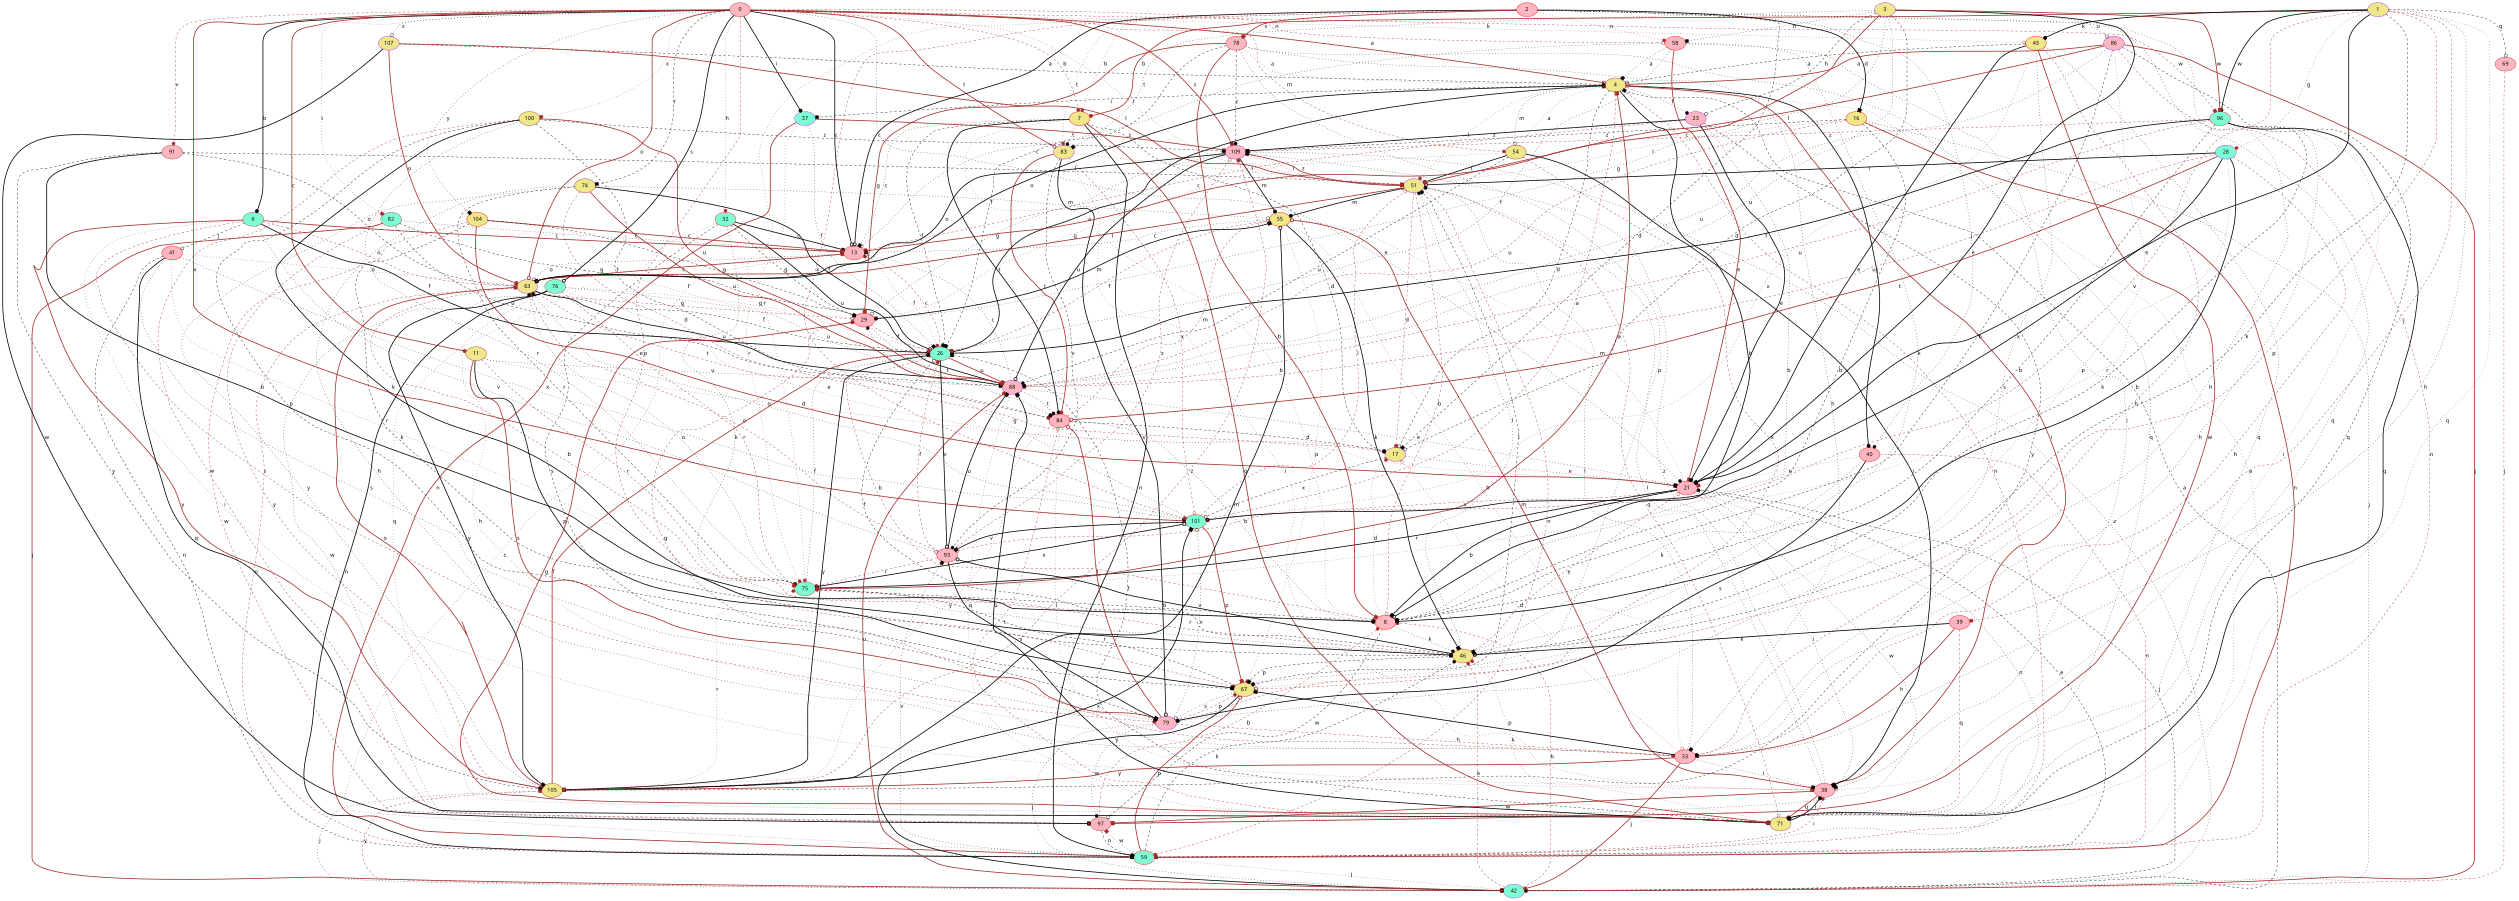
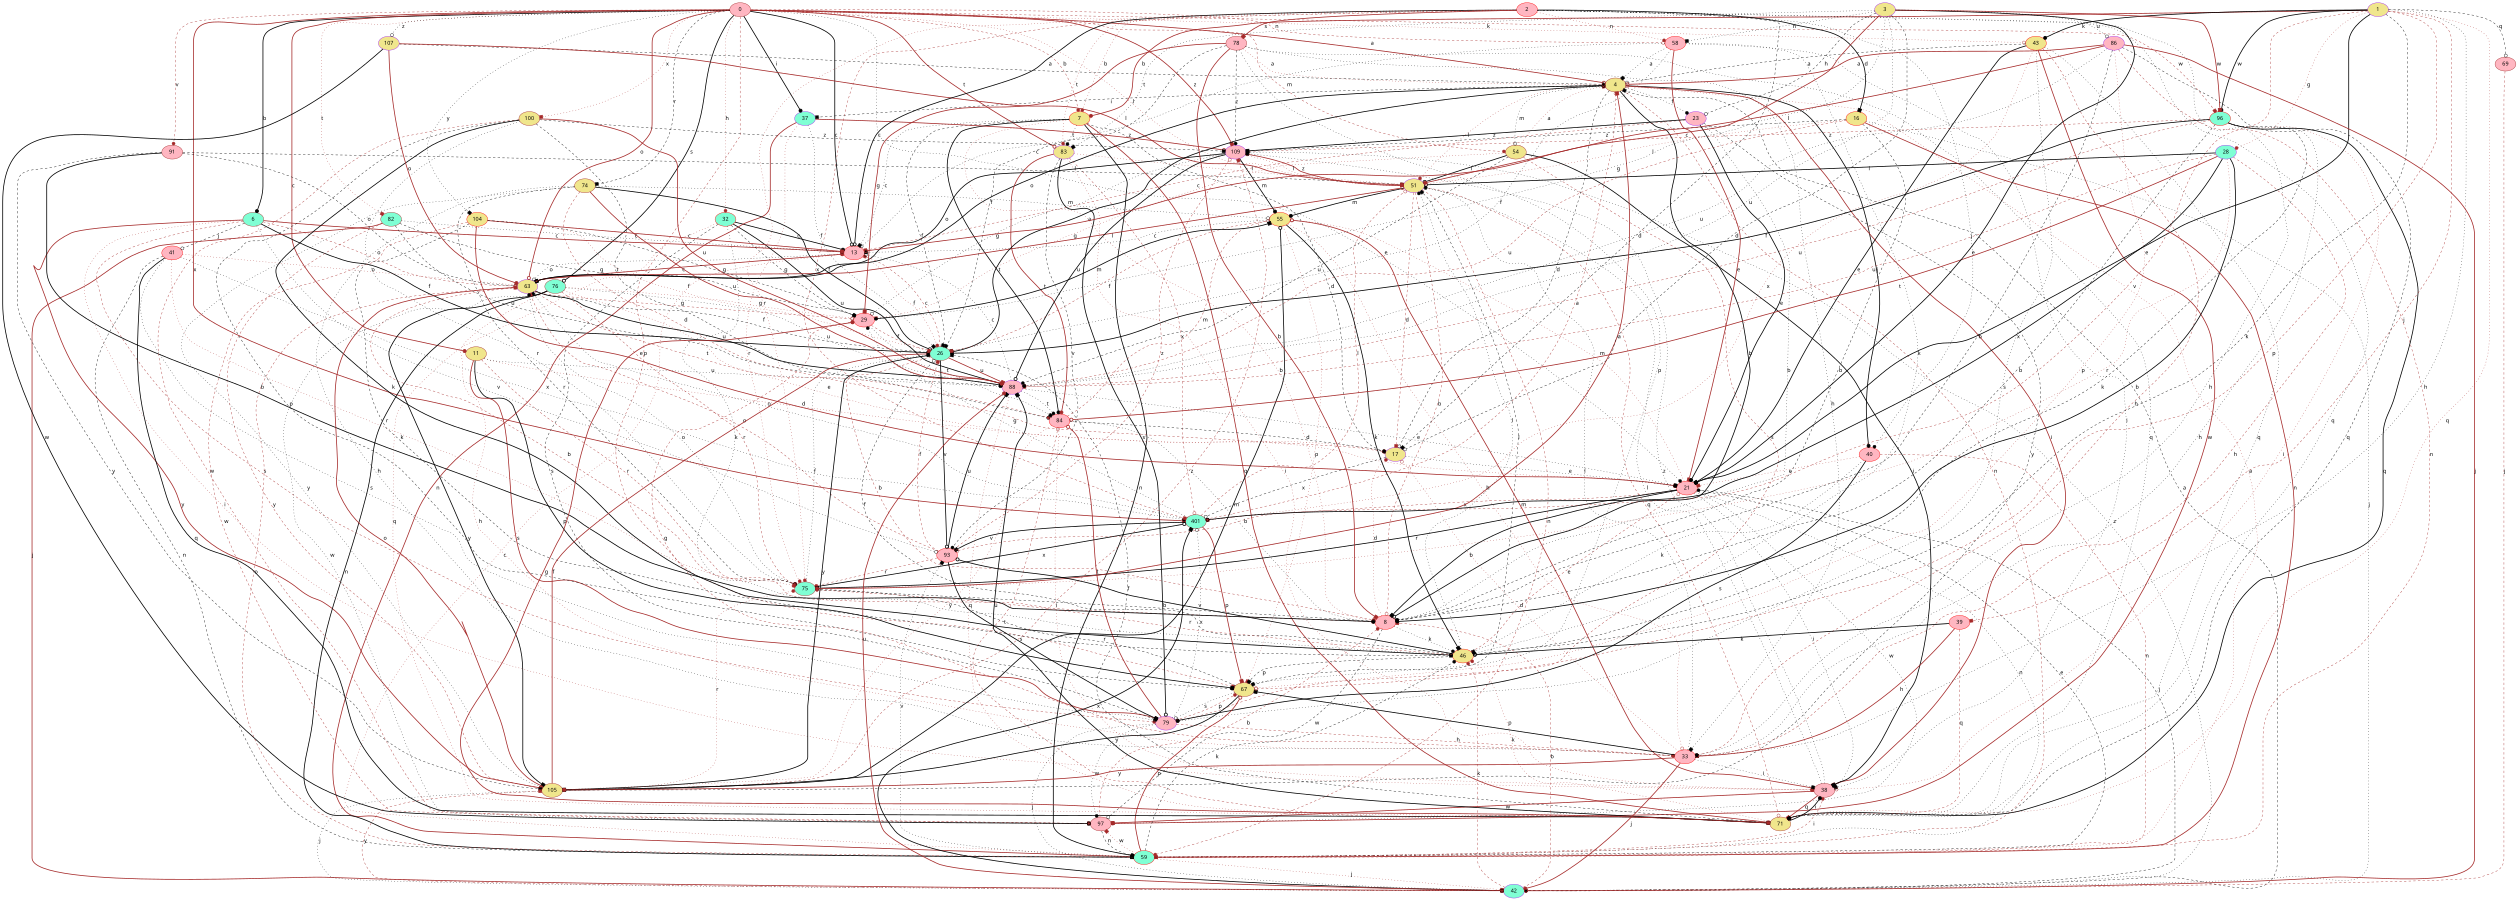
node "101": label "101" -> "401"
